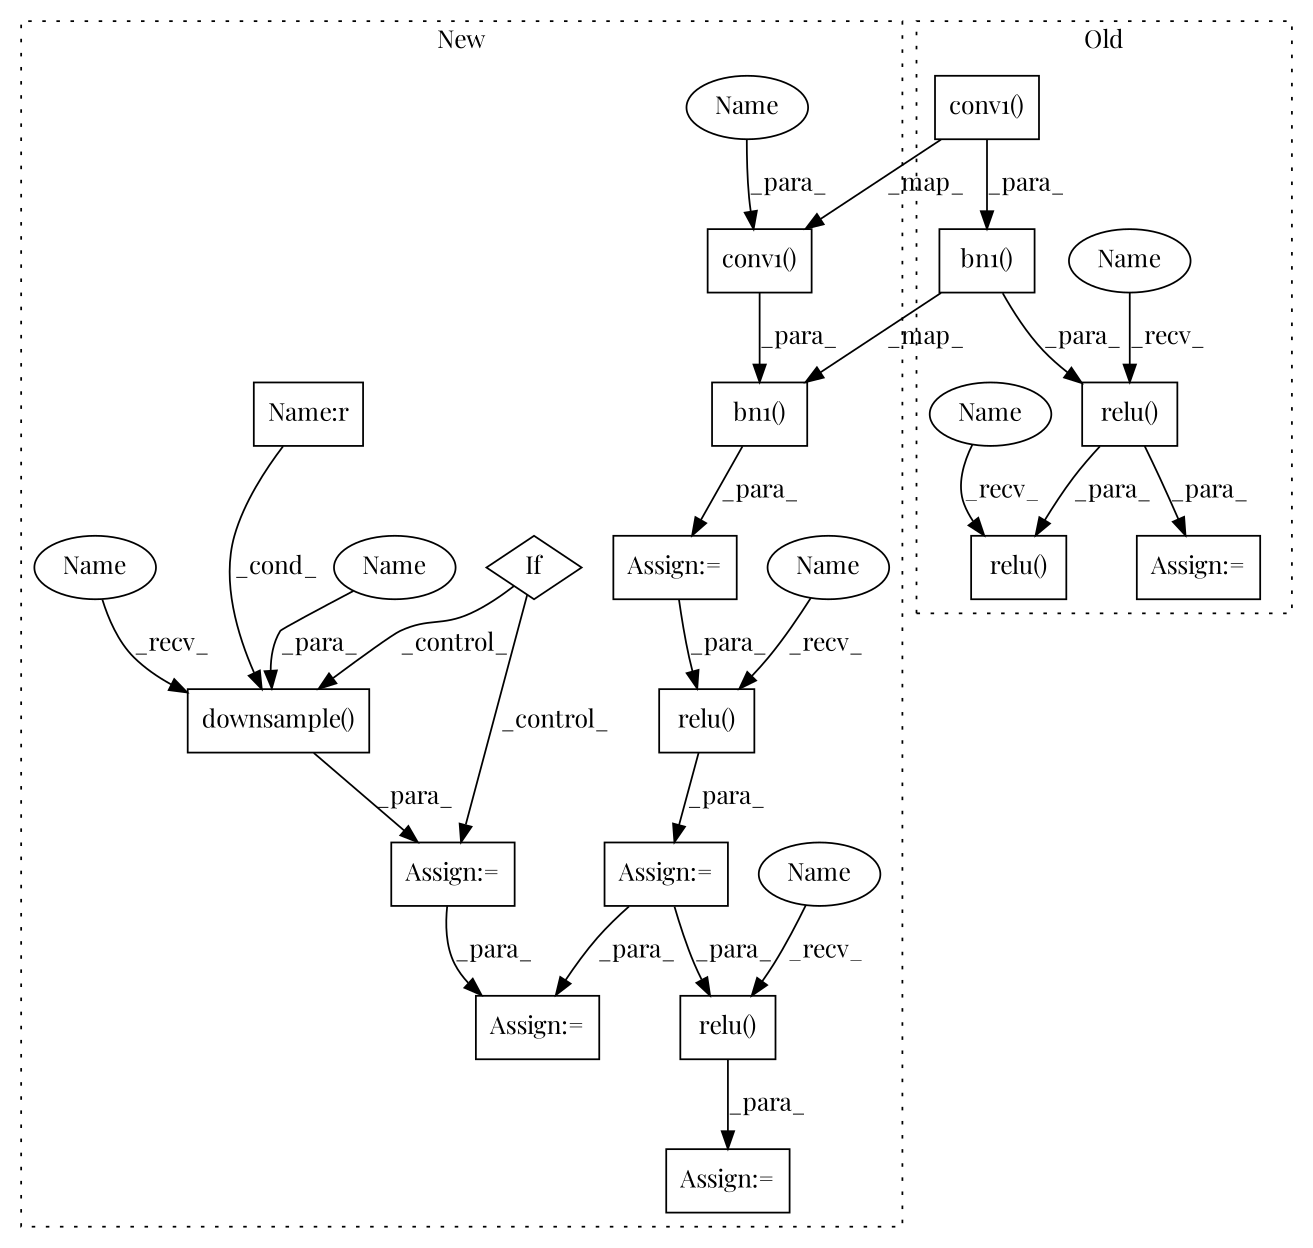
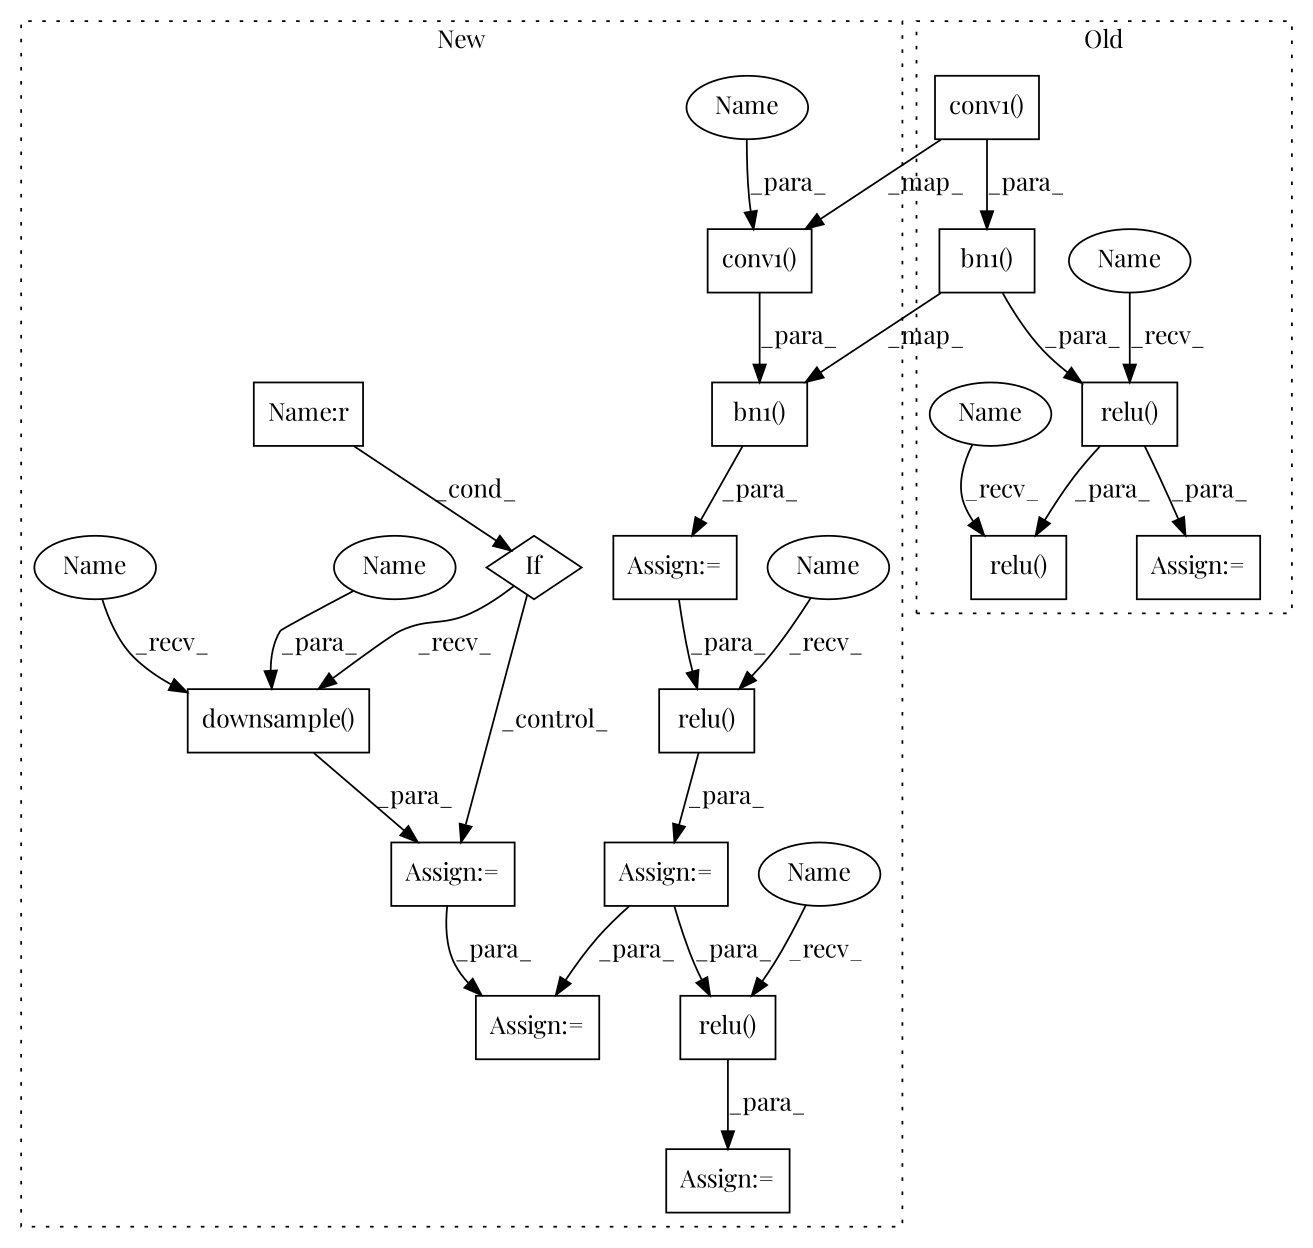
edge "Name:r" -> "downsample()": now "Name:r" -> "If"
edge "If" -> "downsample()": label "_control_" -> "_recv_"
